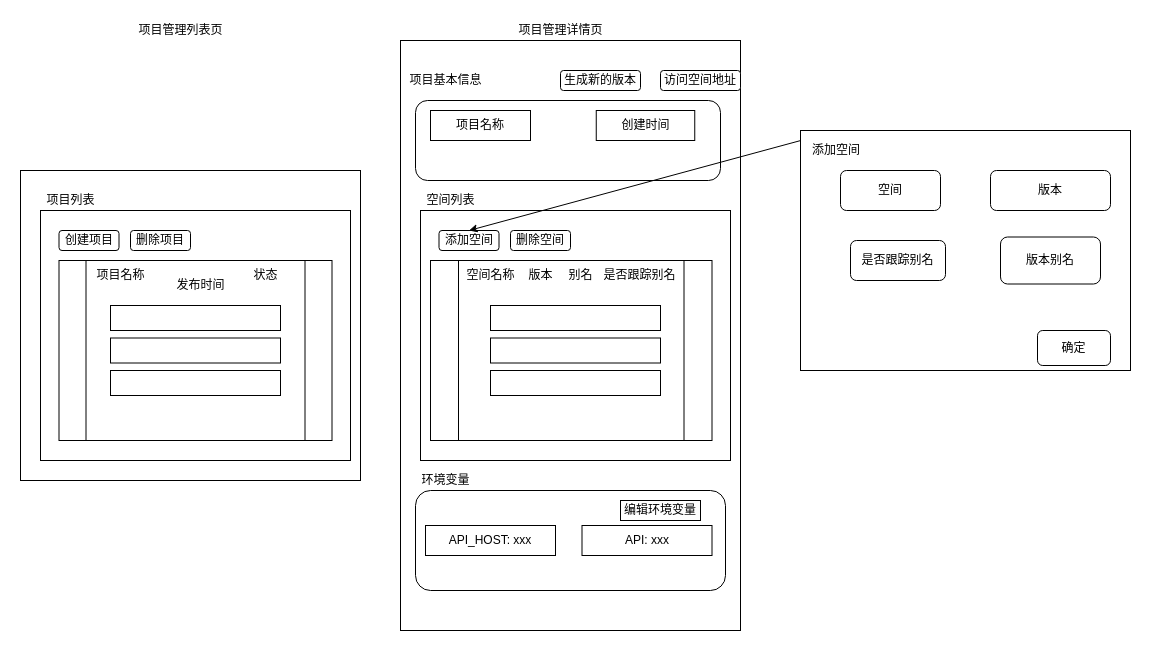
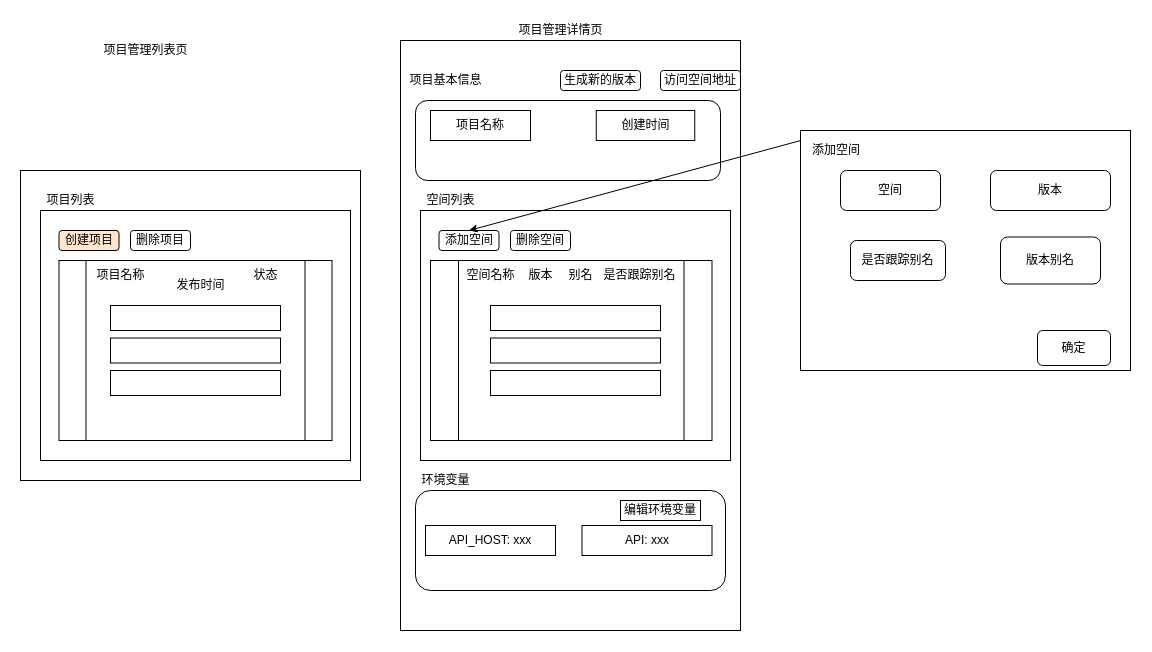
node "项目管理列表页": moved (181, 31) -> (146, 51)
node "创建项目": fillcolor #ffffff -> #ffe6cc
